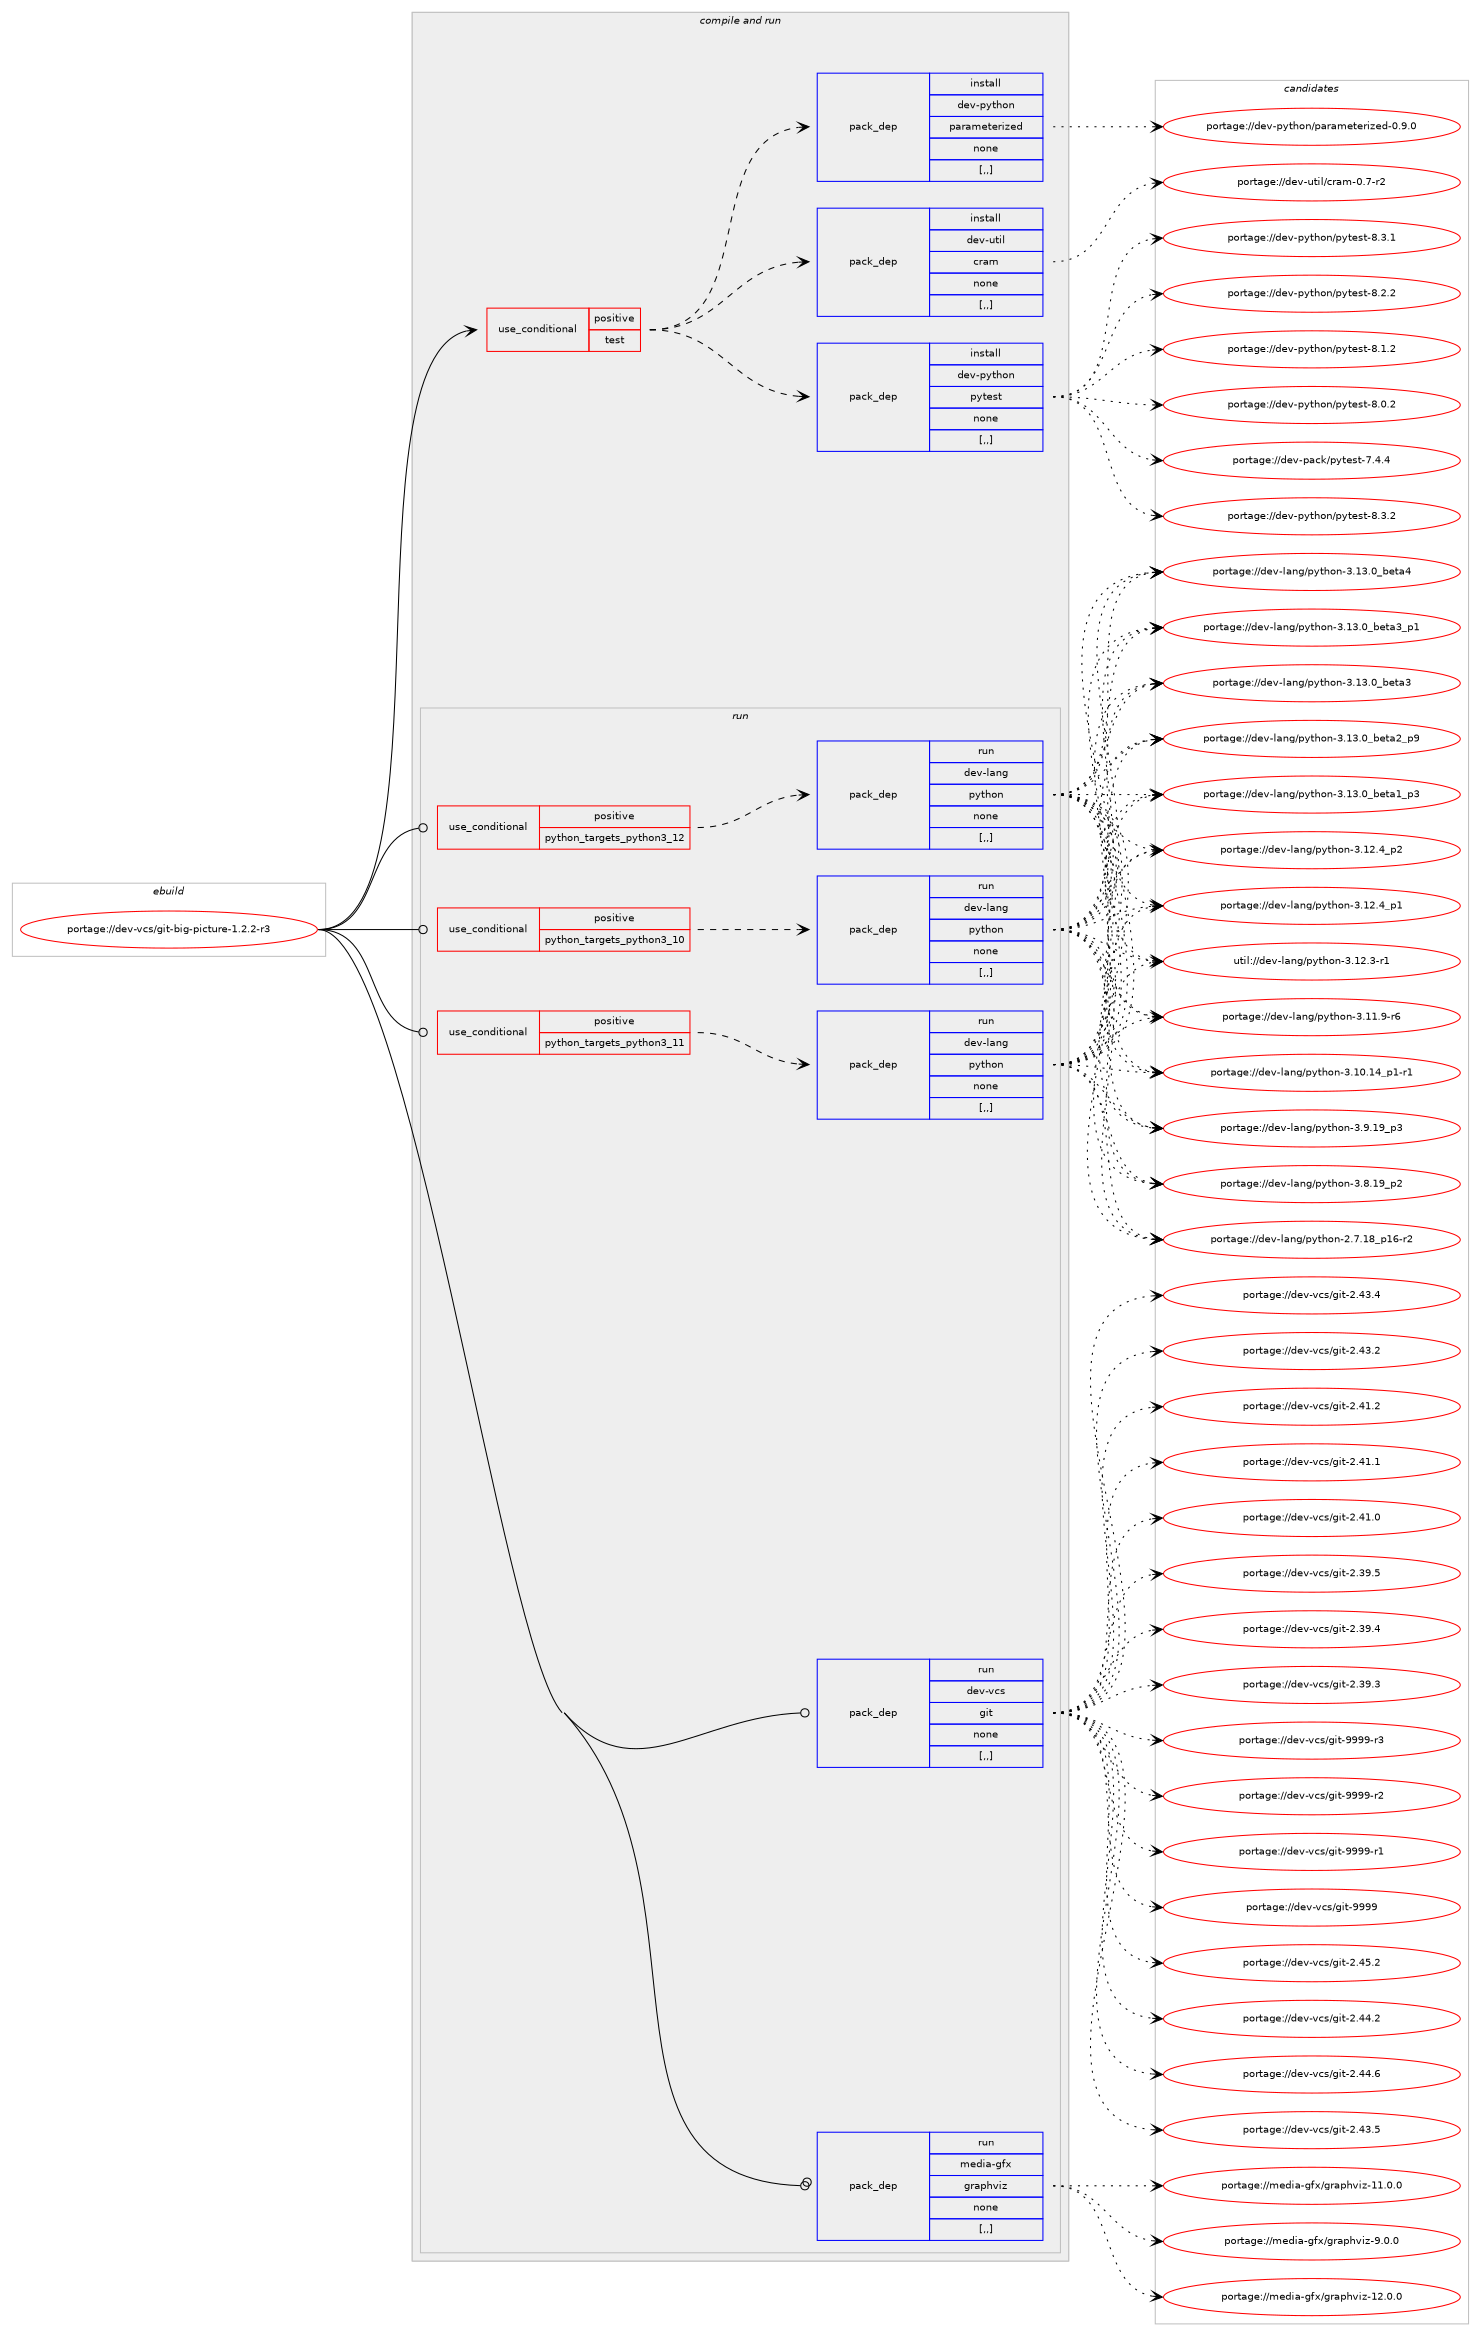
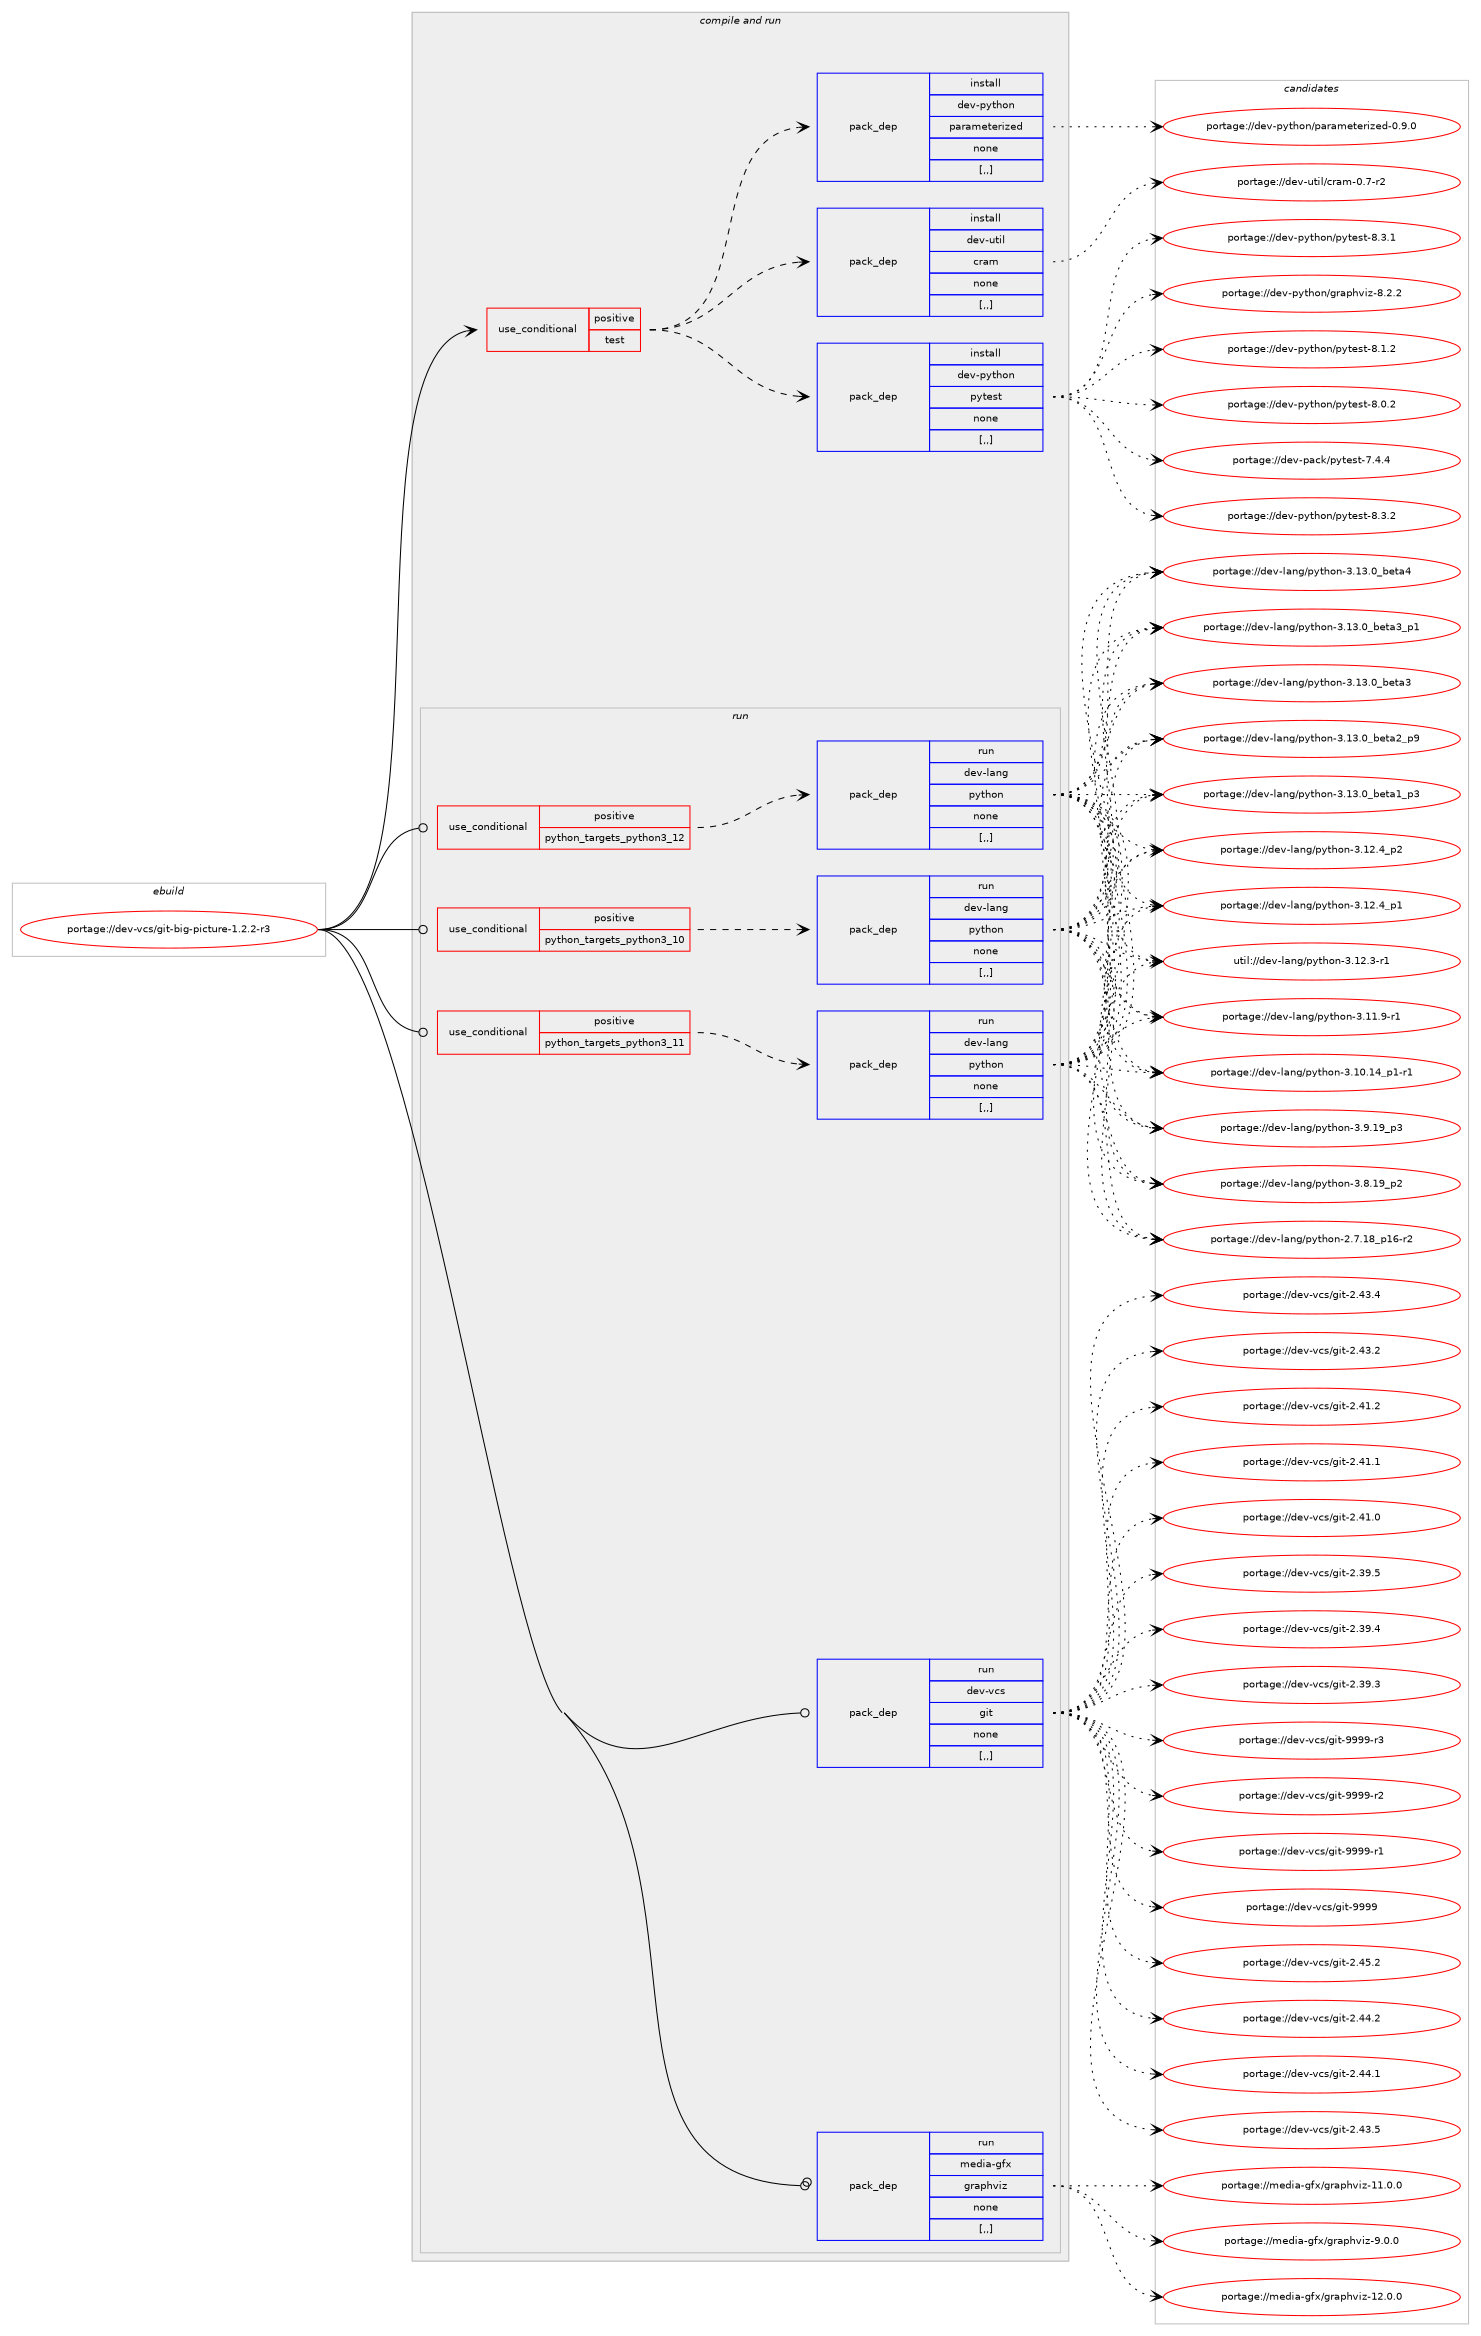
node "portage://dev-python/pytest-8.2.2": label "portage://dev-python/pytest-8.2.2" -> "portage://dev-python/graphviz-8.2.2"
node "portage://dev-lang/python-3.11.9-r6": label "portage://dev-lang/python-3.11.9-r6" -> "portage://dev-lang/python-3.11.9-r1"
node "portage://dev-vcs/git-2.44.6": label "portage://dev-vcs/git-2.44.6" -> "portage://dev-vcs/git-2.44.1"
